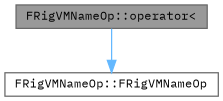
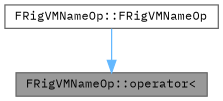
edge "FRigVMNameOp::operator<" -> "FRigVMNameOp::FRigVMNameOp": reversed
